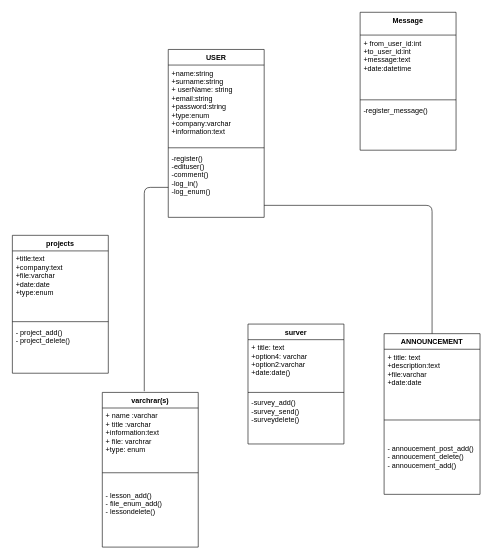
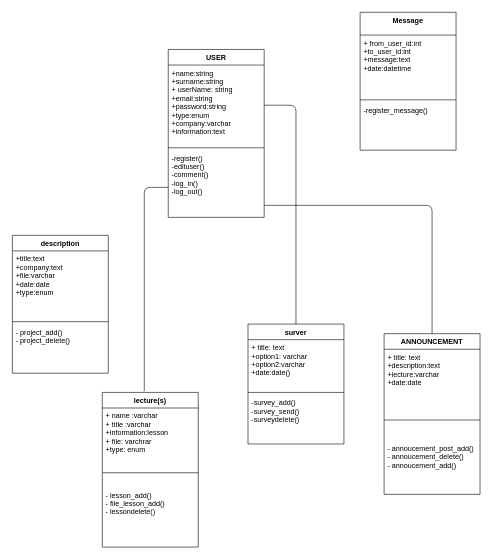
node "-register() -edituser() -comment() -log_in() -log_enum()": label "-register() -edituser() -comment() -log_in() -log_enum()" -> "-register() -edituser() -comment() -log_in() -log_out()"
edge "+name:string +surname:string + userName: string +email:string +password:string +type:enum +company:varchar +information:text" -- "surver": added
node "projects": label "projects" -> "description"
node "+ title: text +option4: varchar +option2:varchar +date:date()": label "+ title: text +option4: varchar +option2:varchar +date:date()" -> "+ title: text +option1: varchar +option2:varchar +date:date()"
node "+ title: text +description:text +file:varchar +date:date": label "+ title: text +description:text +file:varchar +date:date" -> "+ title: text +description:text +lecture:varchar +date:date"
node "varchrar(s)": label "varchrar(s)" -> "lecture(s)"
node "+ name :varchar + title :varchar +information:text + file: varchrar +type: enum": label "+ name :varchar + title :varchar +information:text + file: varchrar +type: enum" -> "+ name :varchar + title :varchar +information:lesson + file: varchrar +type: enum"
node "- lesson_add() - file_enum_add() - lessondelete()": label "- lesson_add() - file_enum_add() - lessondelete()" -> "- lesson_add() - file_lesson_add() - lessondelete()"
